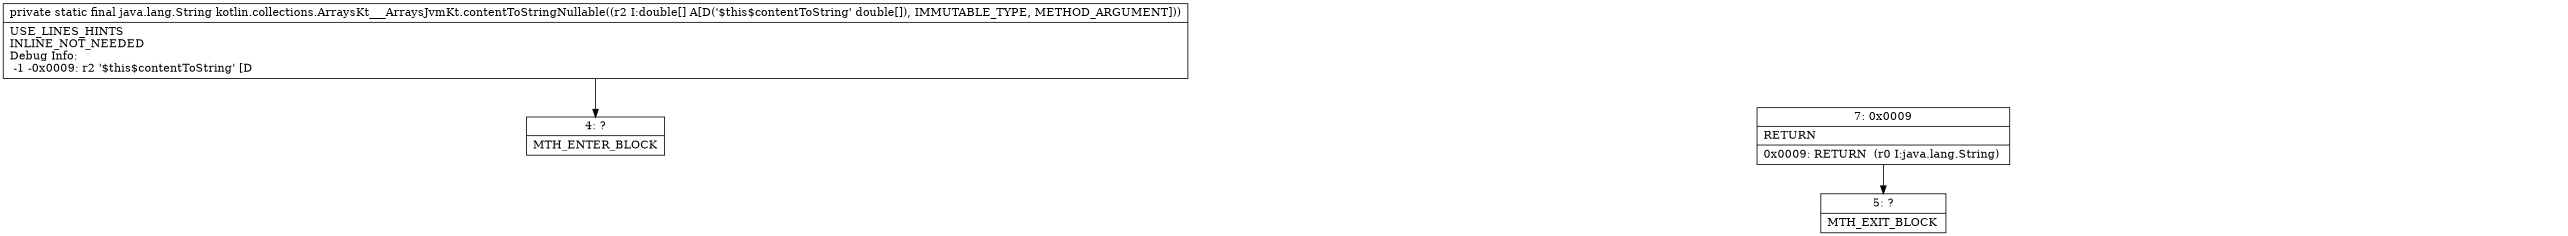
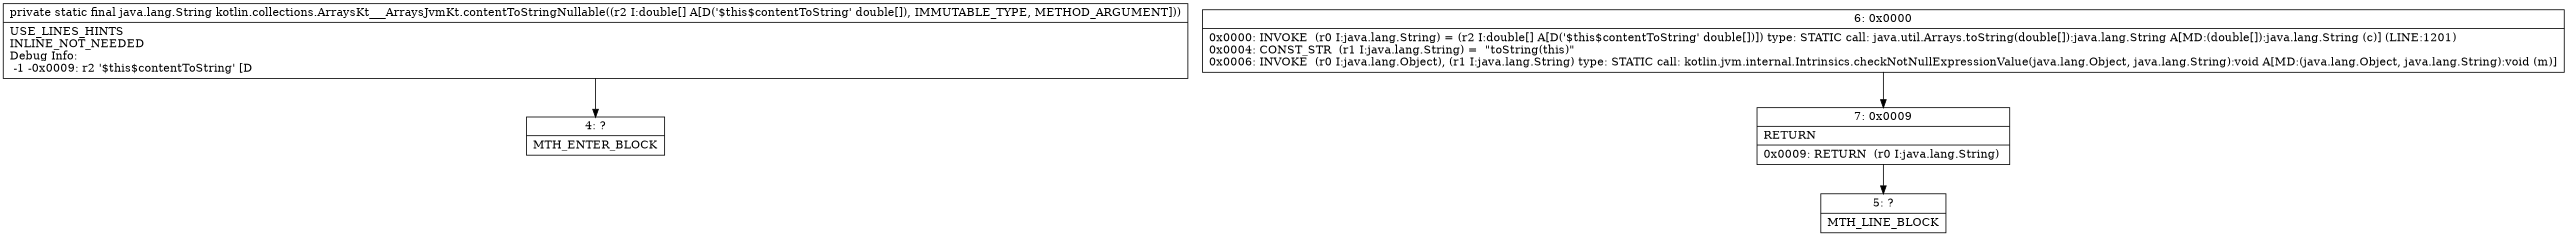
node "6: 0x0000": added
node "5: ?": text "MTH_EXIT_BLOCK" -> "MTH_LINE_BLOCK"
